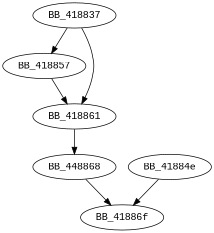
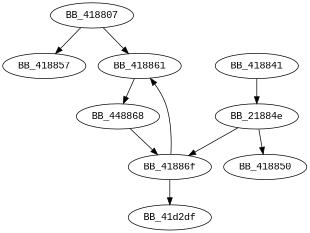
node "BB_418837": label "BB_418837" -> "BB_418807"
node "BB_418841": added
edge "BB_418857" -> "BB_418861": now "BB_41886f" -> "BB_418861"
node "BB_41884e": label "BB_41884e" -> "BB_21884e"
node "BB_418850": added
node "BB_41d2df": added
